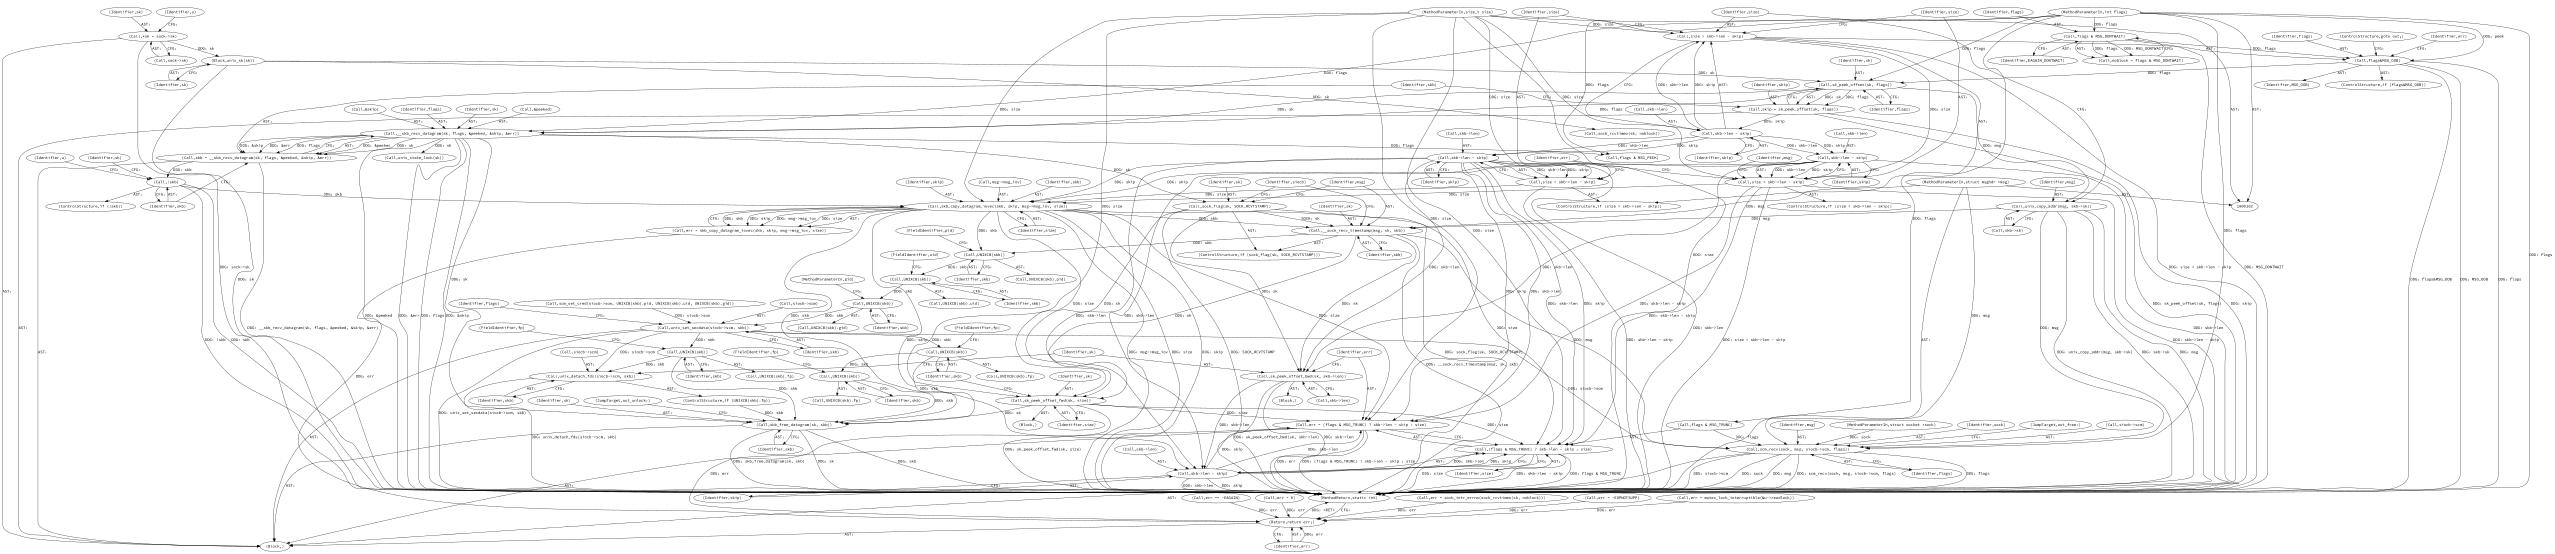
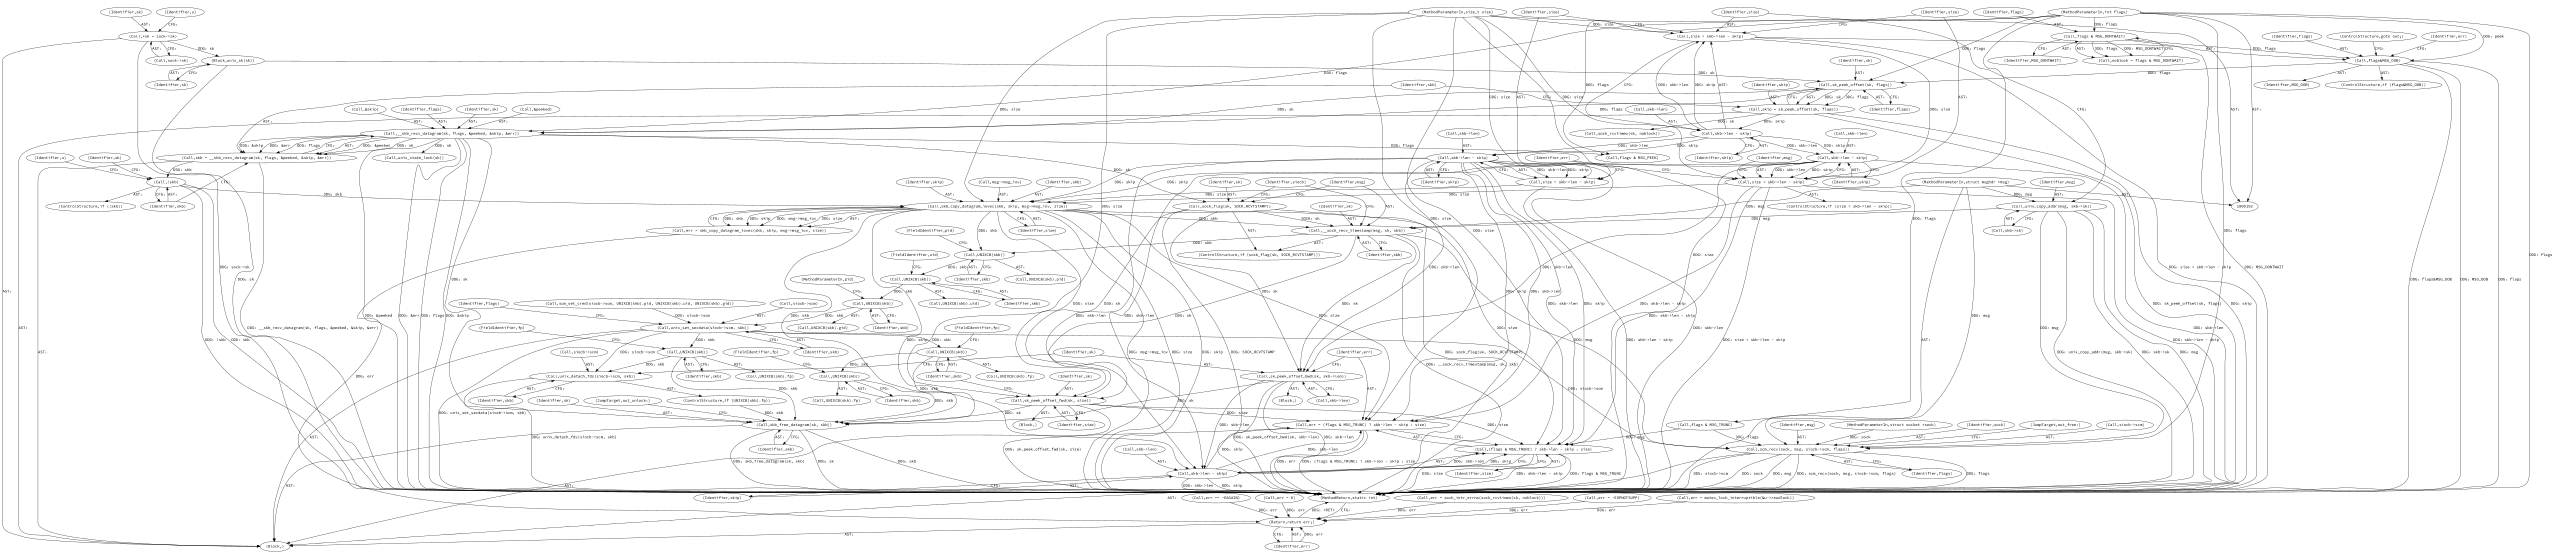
node "(Identifier,EAGAIN_DONTWAIT)": label "(Identifier,EAGAIN_DONTWAIT)" -> "(Identifier,MSG_DONTWAIT)"
edge "(Block,unix_sk(sk))" -> "(Call,sock_rcvtimeo(sk, noblock))": now "(Call,skip = sk_peek_offset(sk, flags))" -> "(Call,sock_rcvtimeo(sk, noblock))"
edge "(Call,sk_peek_offset(sk, flags))" -> "(Call,unix_copy_addr(msg, skb->sk))": now "(MethodParameterIn,struct msghdr *msg)" -> "(Call,unix_copy_addr(msg, skb->sk))"
node "(ControlStructure,if (size > skb->len - skip))": removed
edge "(Call,sk_peek_offset_bwd(sk, skb->len))" -> "(Call,skb_free_datagram(sk, skb))": added, label "DDG: sk"
edge "(Call,flags & MSG_TRUNC)" -> "(Call,(flags & MSG_TRUNC) ? skb->len - skip : size)": label "AST: " -> "DDG: msg"
edge "(Call,err = (flags & MSG_TRUNC) ? skb->len - skip : size)" -> "(Return,return err;)": removed, label "DDG: err"
